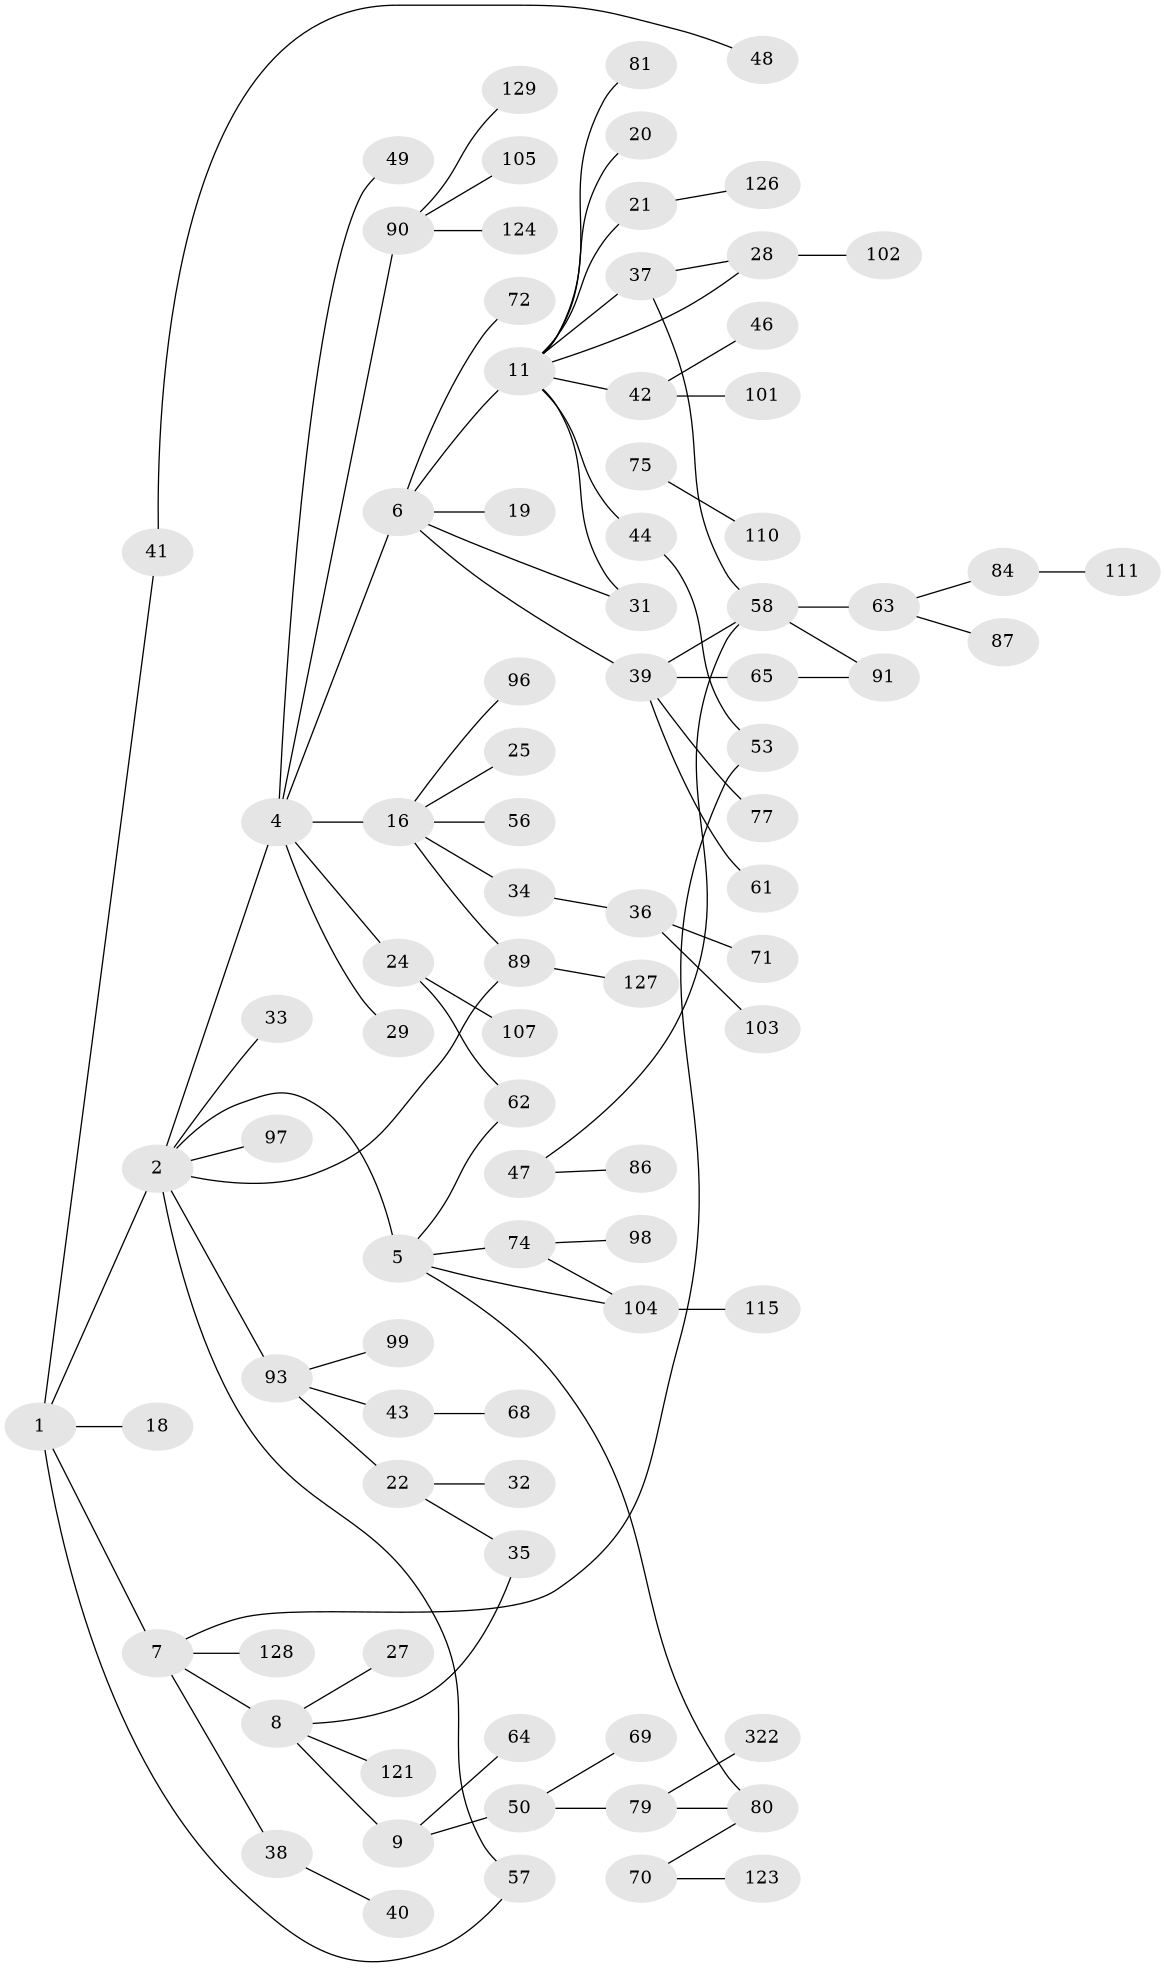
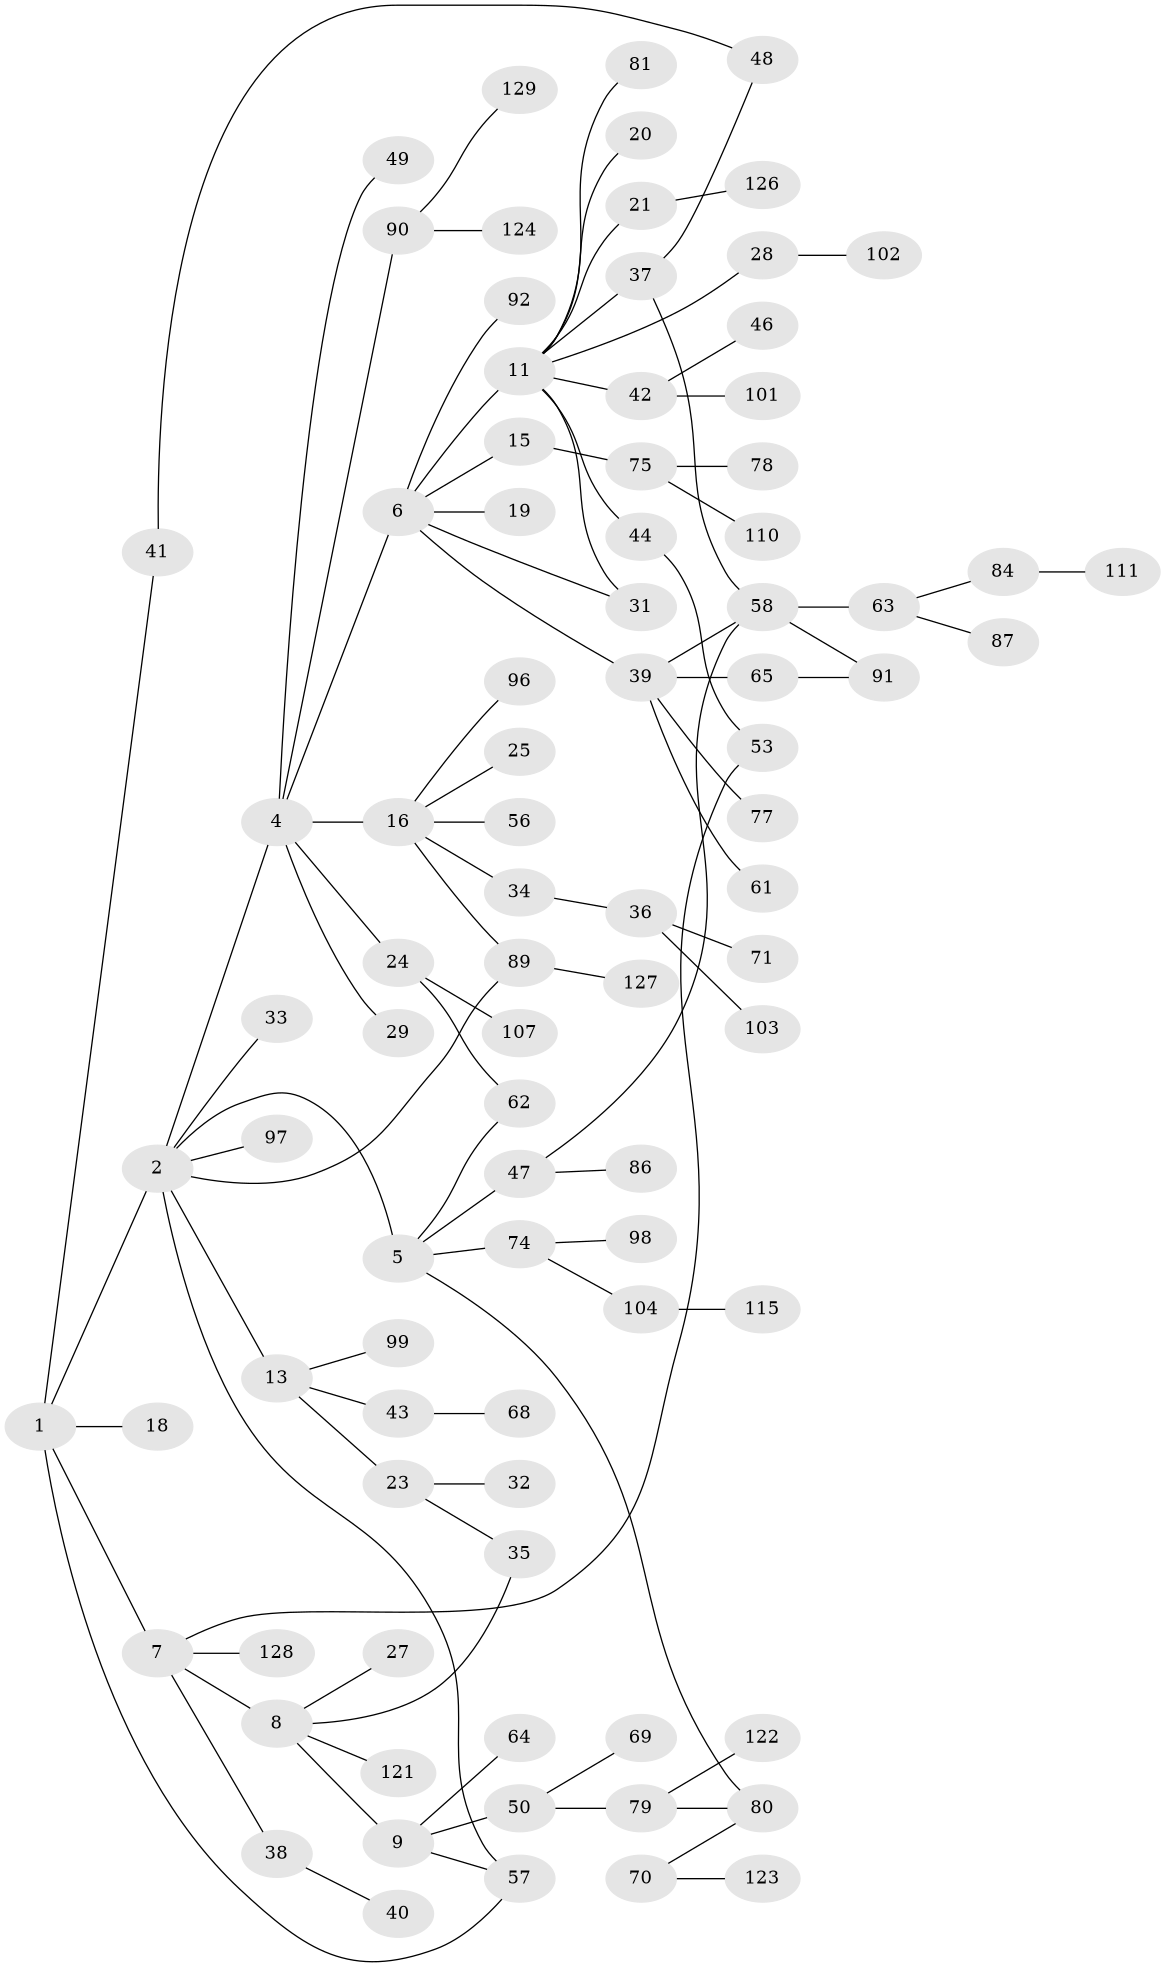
node "105": removed
edge "28" -- "37": now "48" -- "37"
node "72": label "72" -> "92"
node "15": added
node "78": added
edge "5" -- "104": now "5" -- "47"
node "93": label "93" -> "13"
node "22": label "22" -> "23"
node "322": label "322" -> "122"
edge "9" -- "57": added
